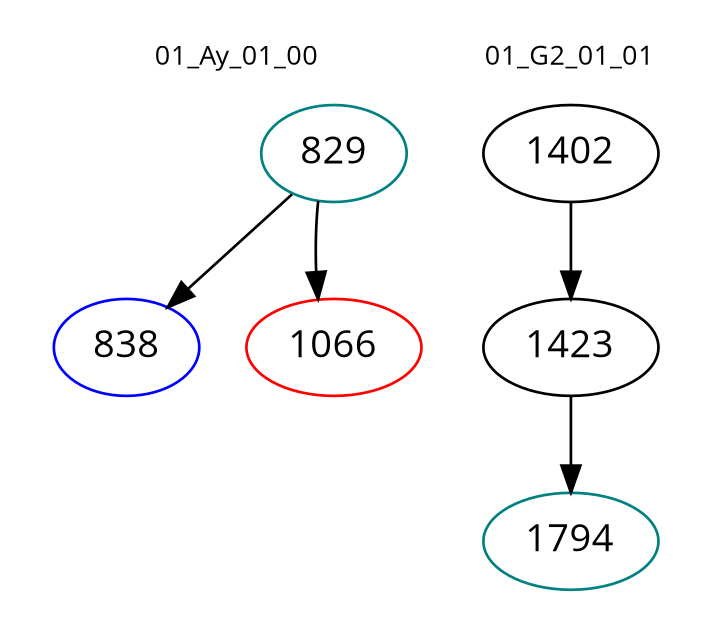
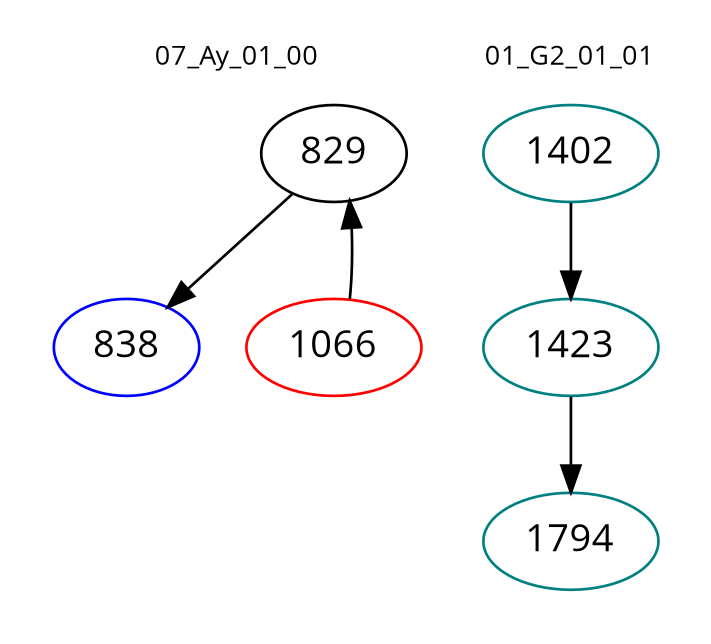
cluster "01_Ay_01_00": label "01_Ay_01_00" -> "07_Ay_01_00"
node "829": color teal -> black
node "1402": color black -> teal
edge "829" -> "1066": reversed
node "1423": color black -> teal
